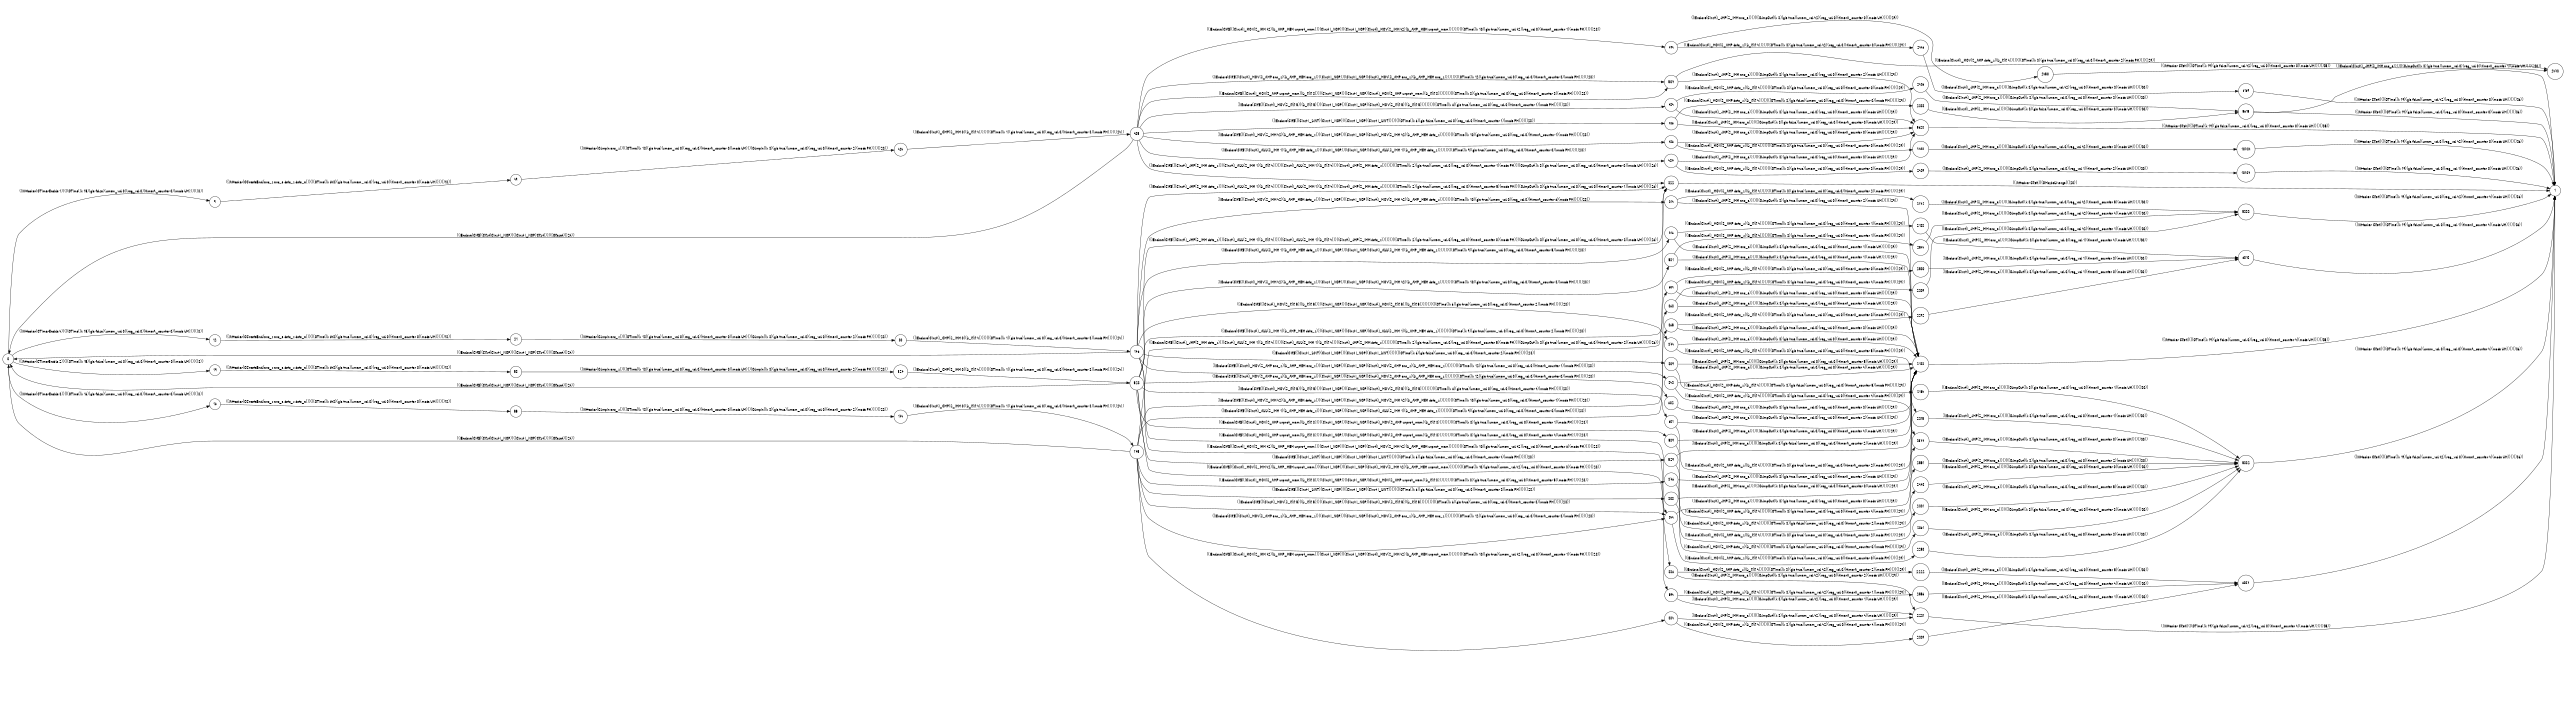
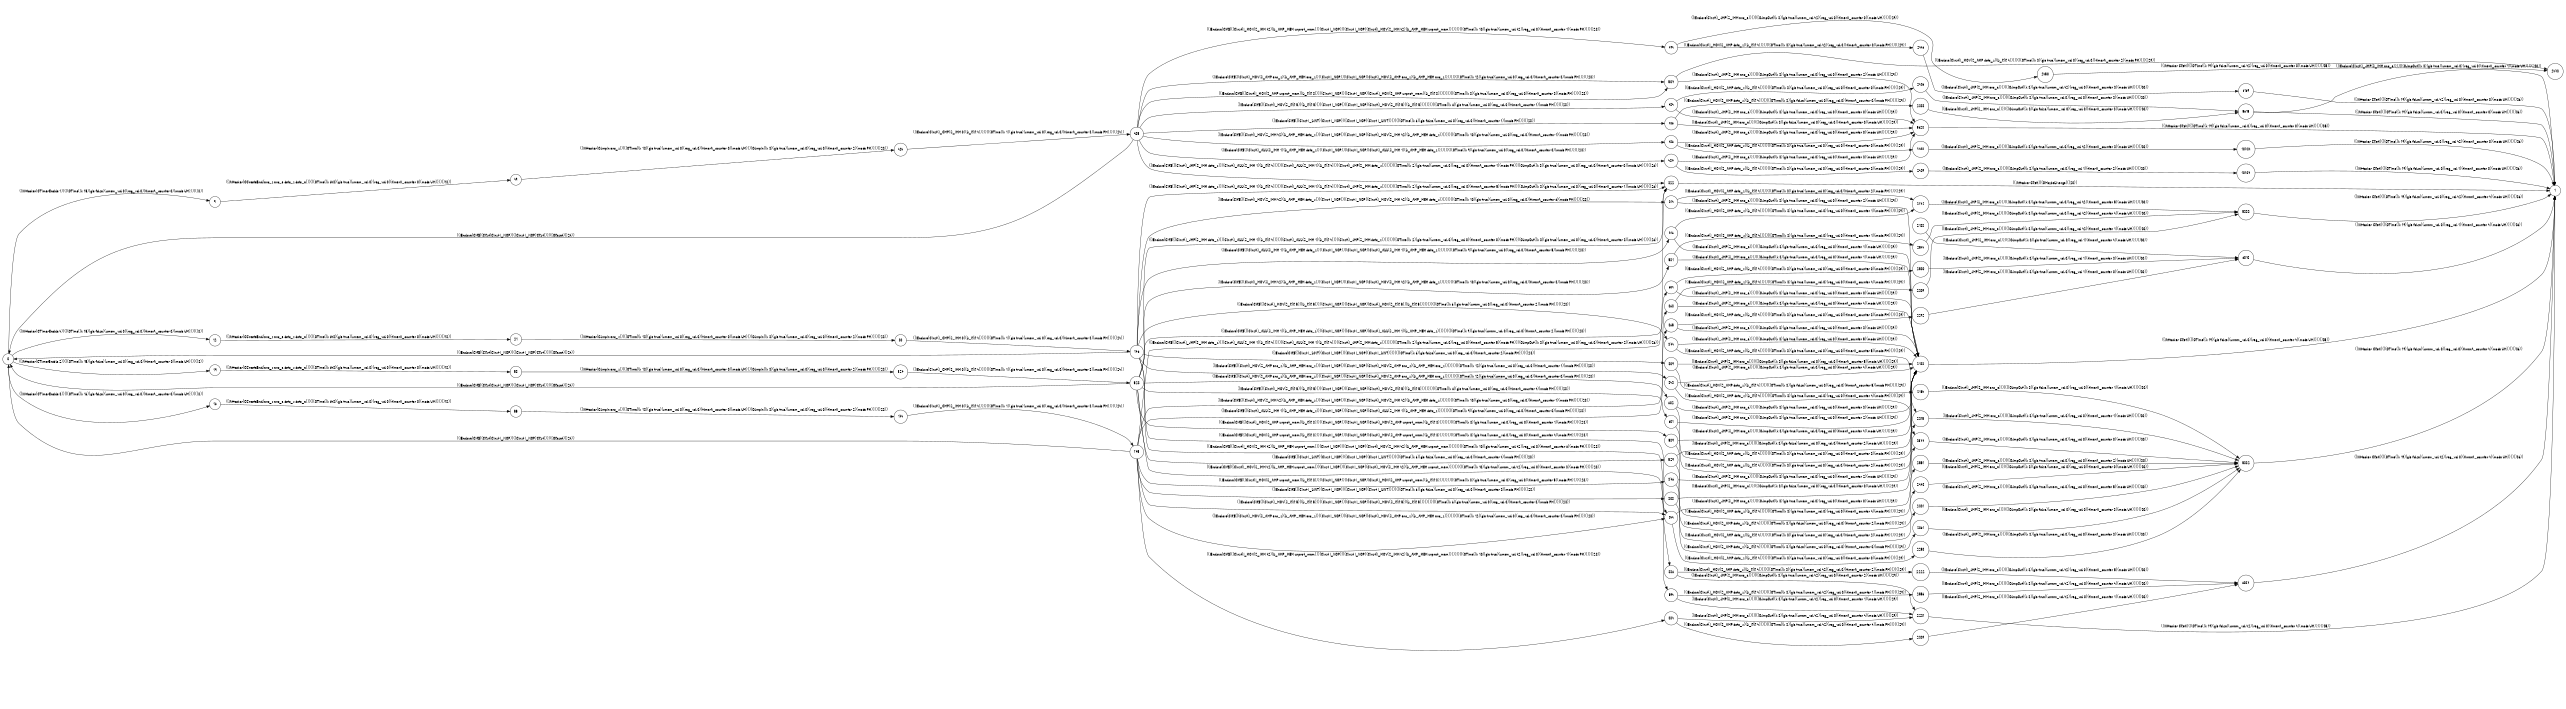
edge "316" -> "2188": now "316" -> "2172"
edge "602" -> "2315": added, label "((IEnclave(CInst(I_MOV(S_AMP data_s)(D_R(R 4)))))(((OTime((k 3)(gie true)(umem_val 0)(reg_val 0)(timerA_counter 3)(mode PM))))()29))"
